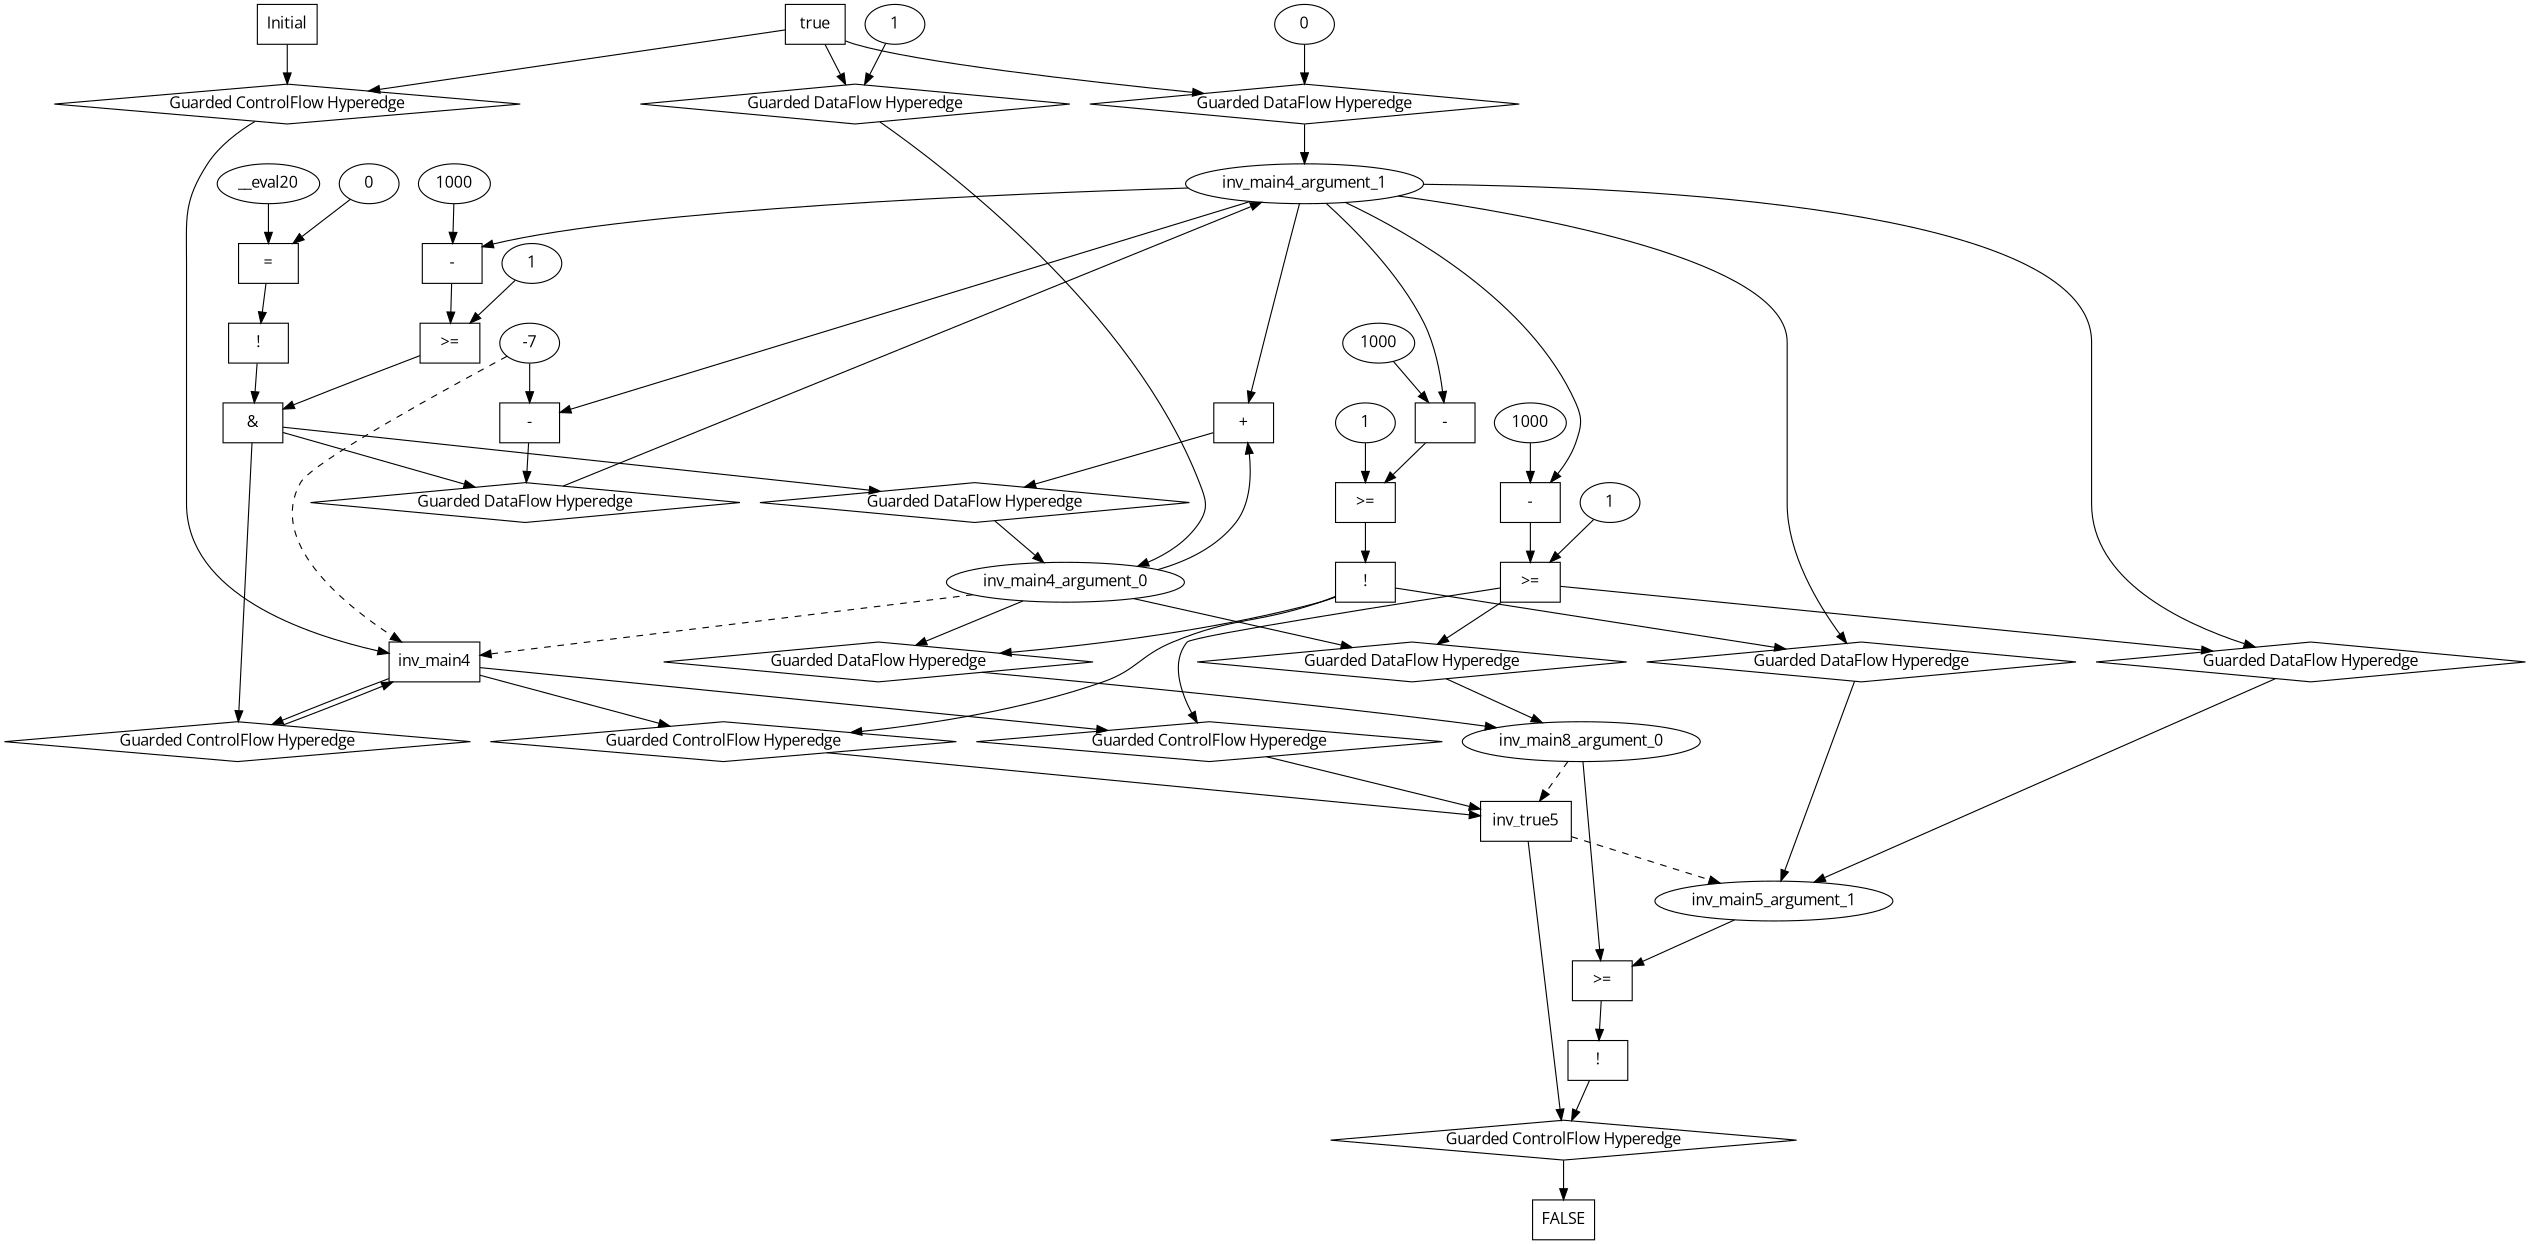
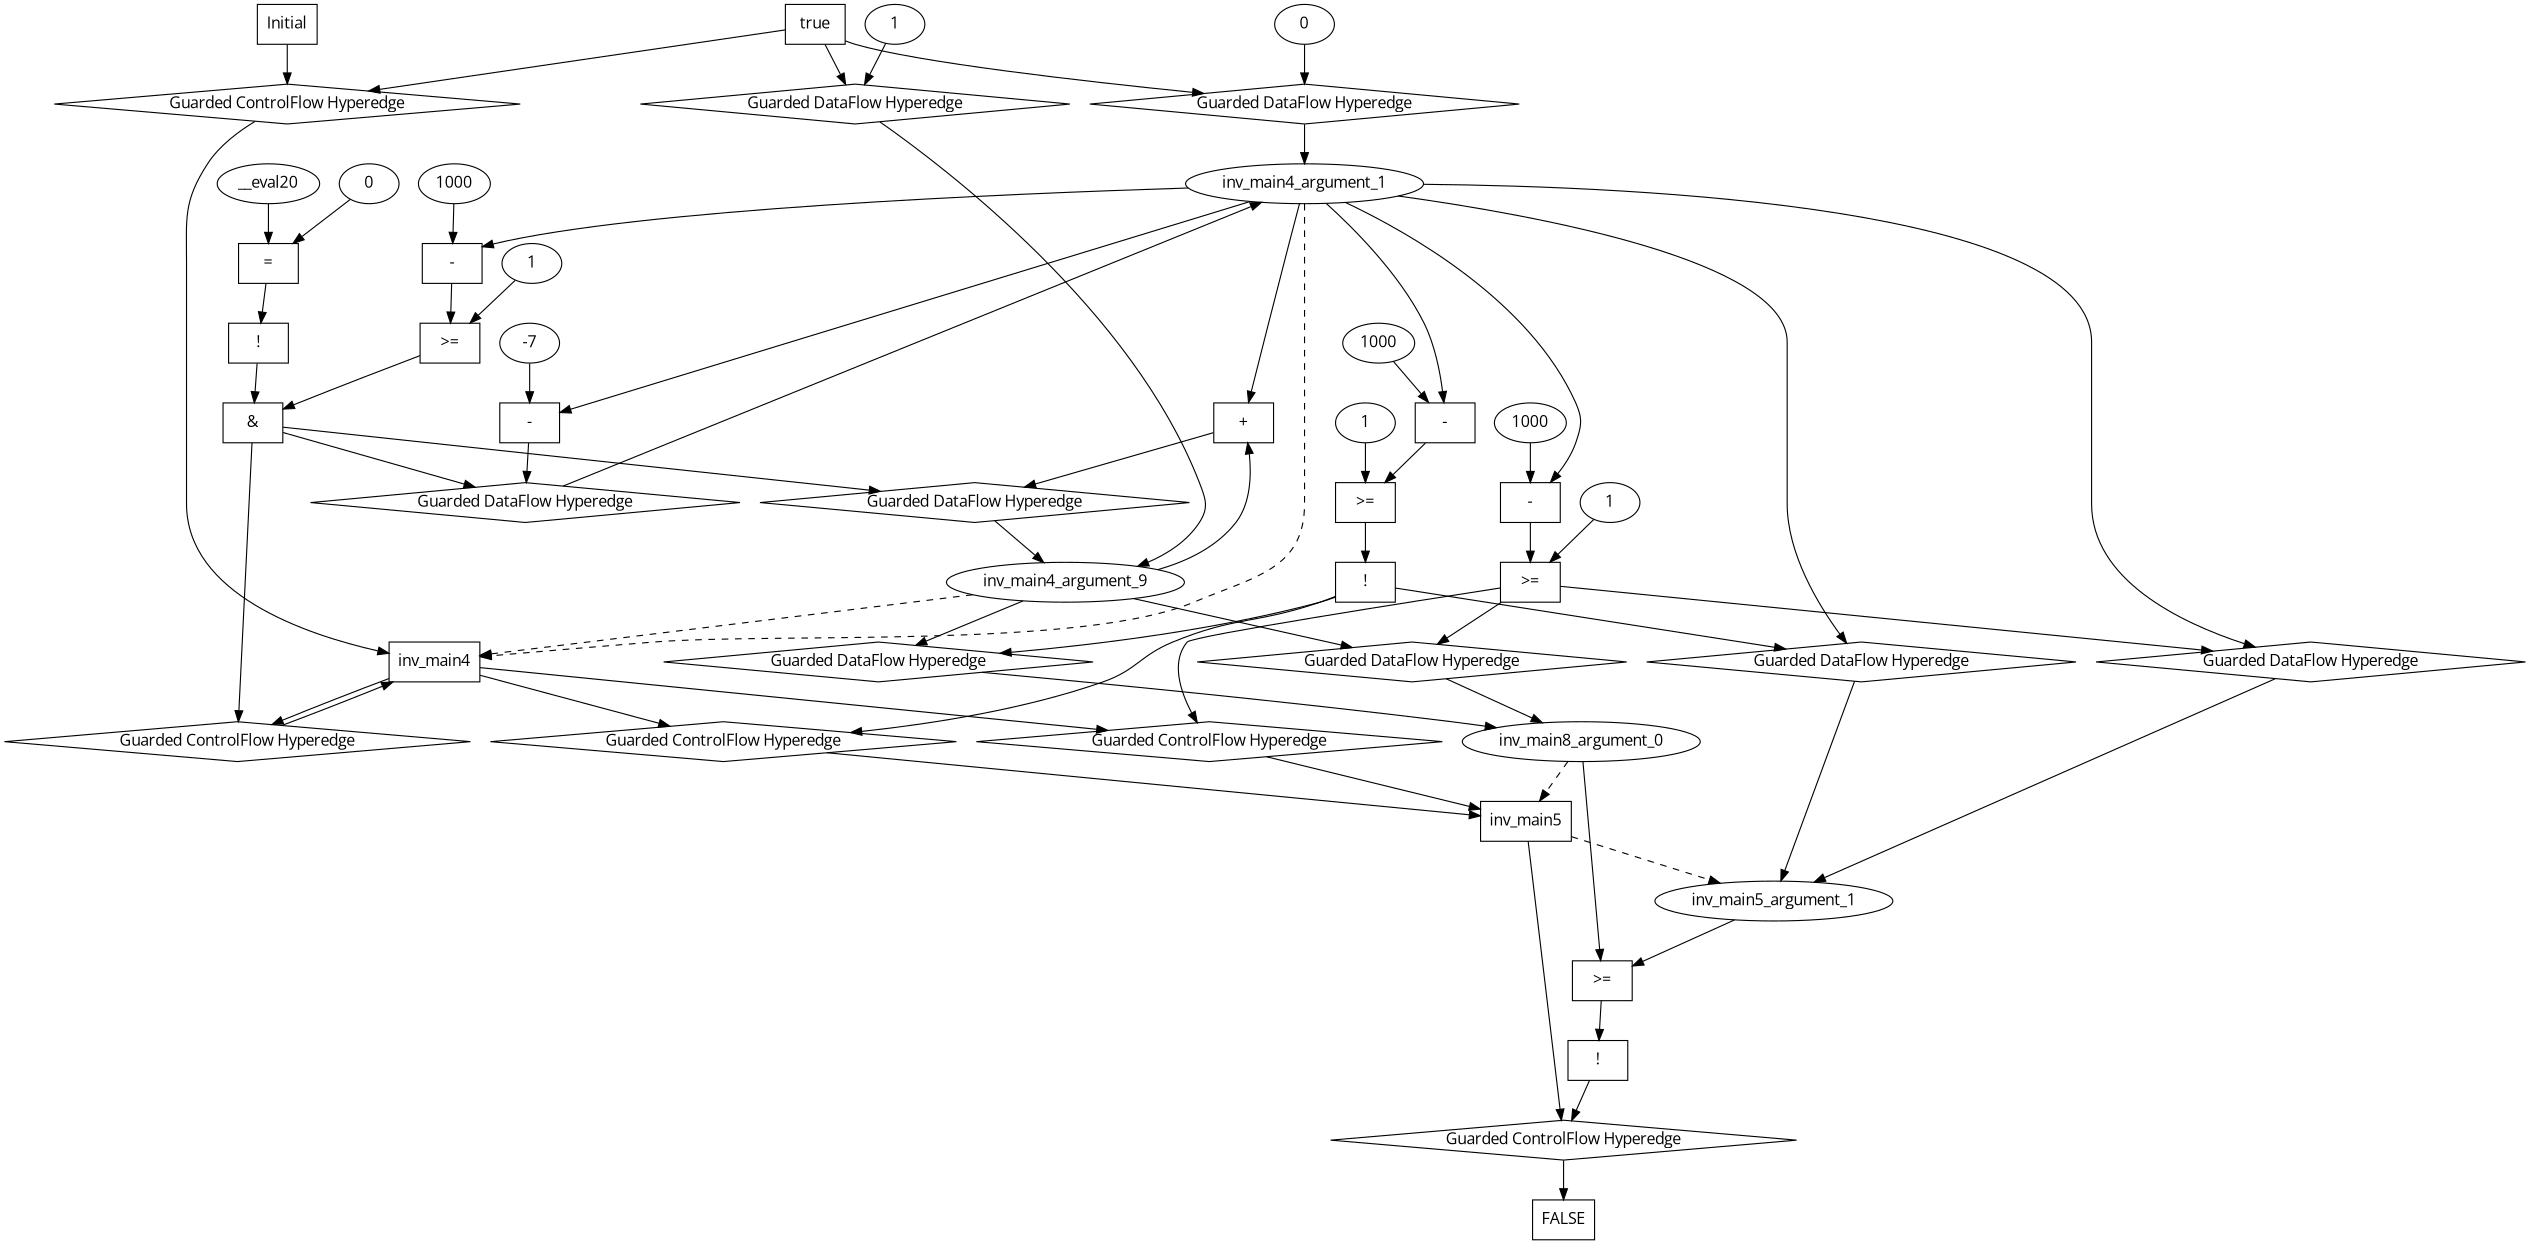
edge "-7" -> "inv_main4": now "inv_main4_argument_1" -> "inv_main4"
node "inv_main4_argument_0": label "inv_main4_argument_0" -> "inv_main4_argument_9"
node "inv_true5": label "inv_true5" -> "inv_main5"
